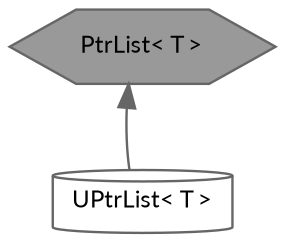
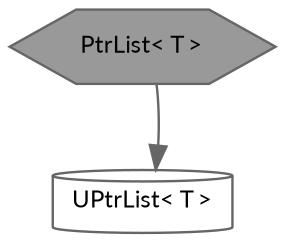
edge "UPtrList< T >" -> "PtrList< T >": reversed
